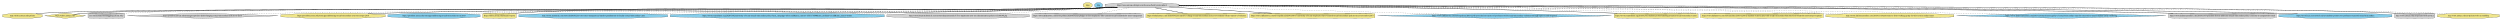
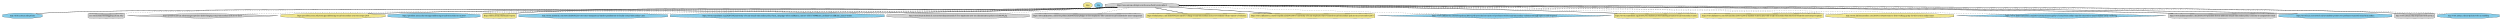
node "https://titleix.utexas.edu/policies": fillcolor khaki -> skyblue
node "https://titleix.utexas.edu/": removed
node "http://www.utexas.edu/cio/policies/web-accessibility": fillcolor khaki -> skyblue
